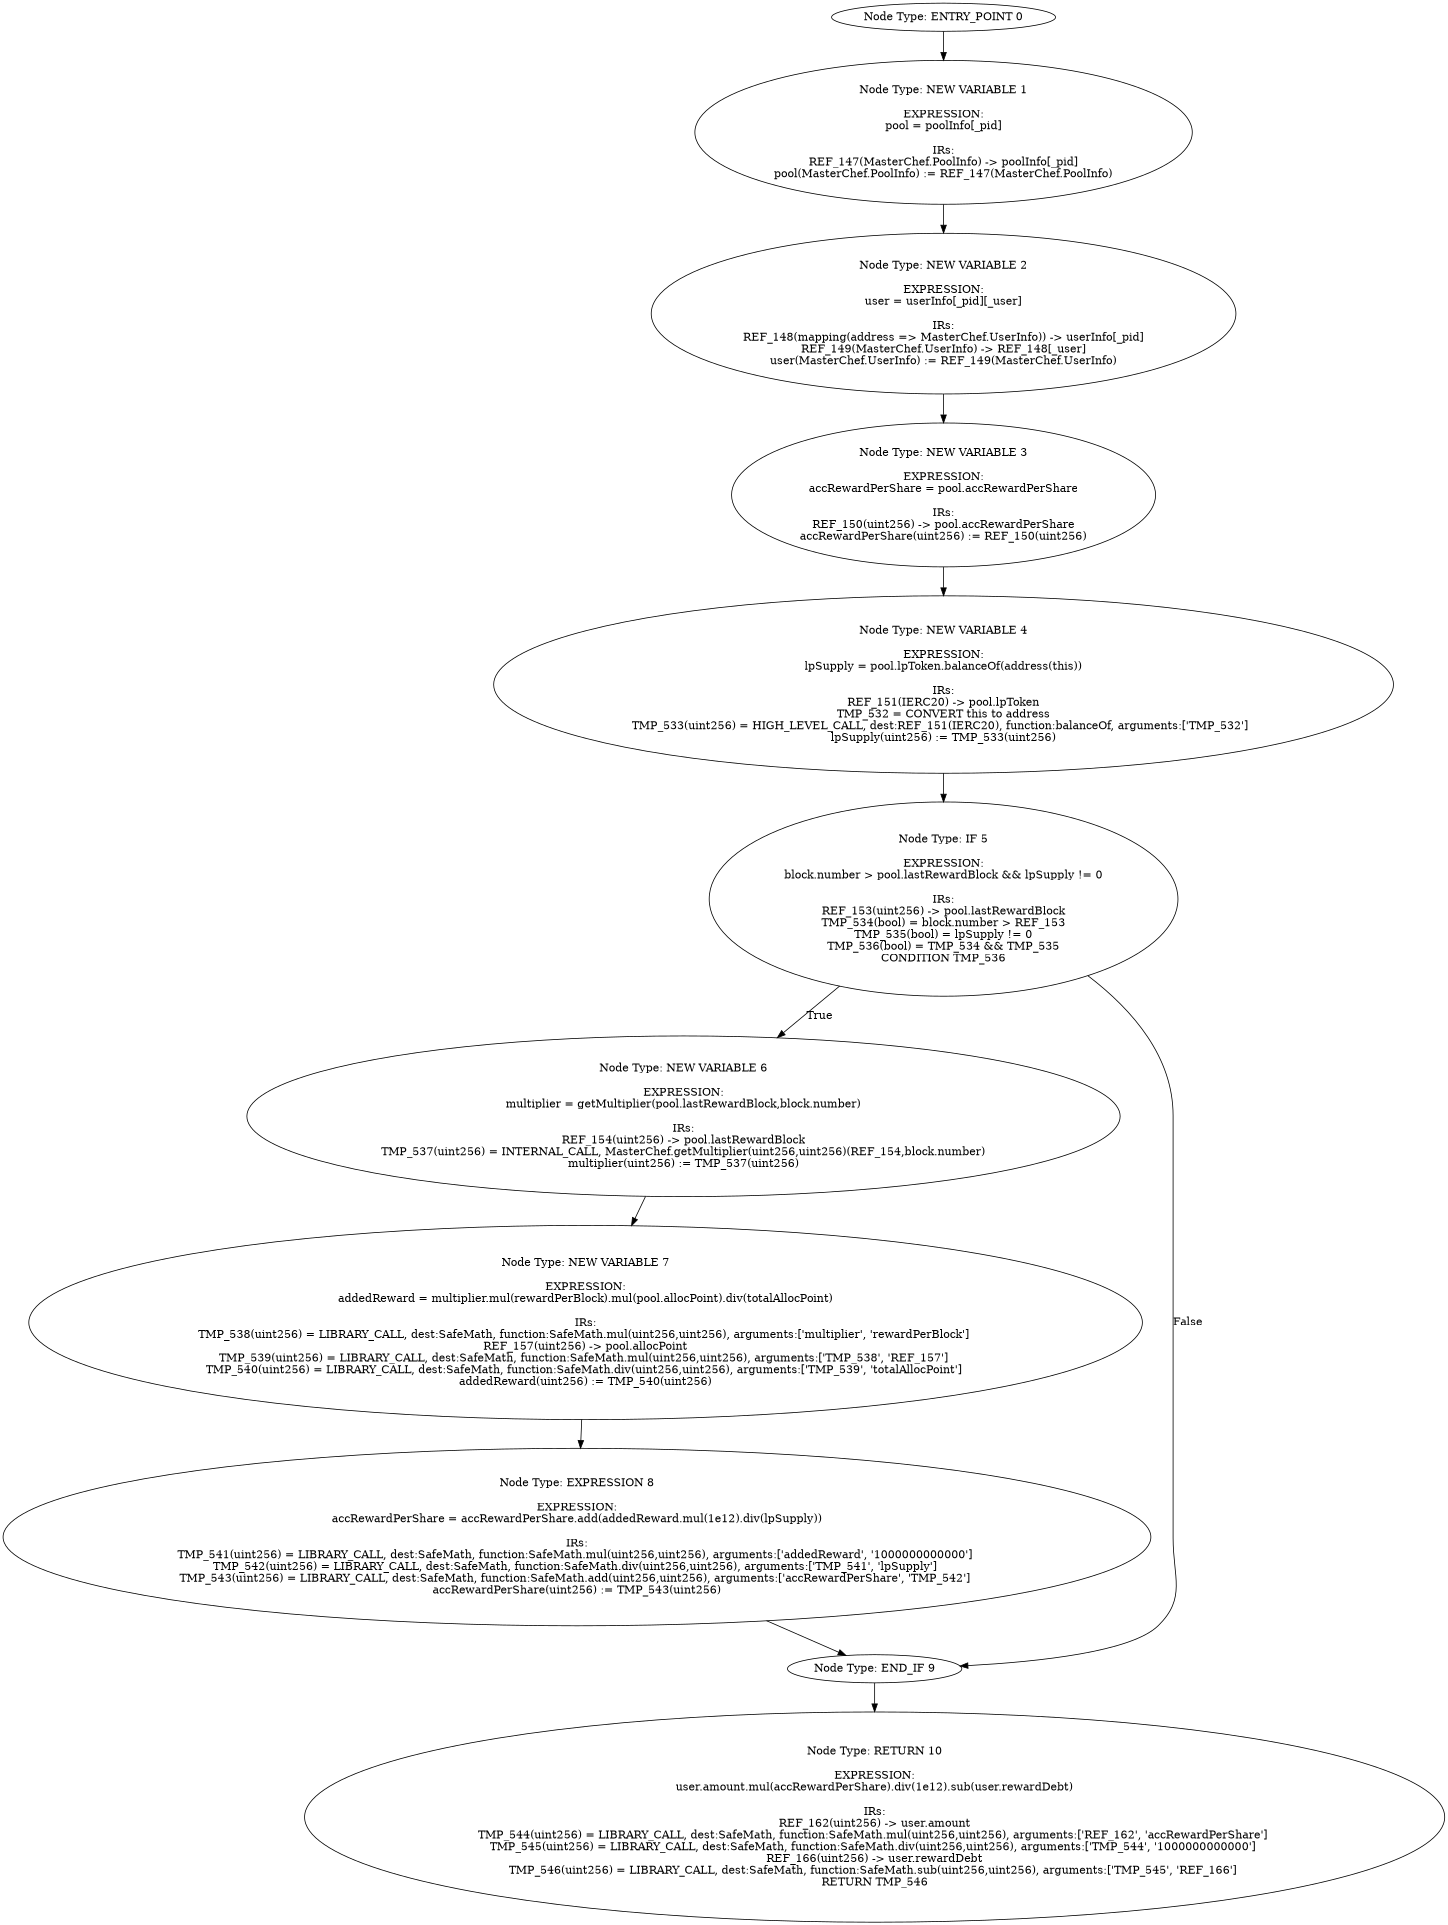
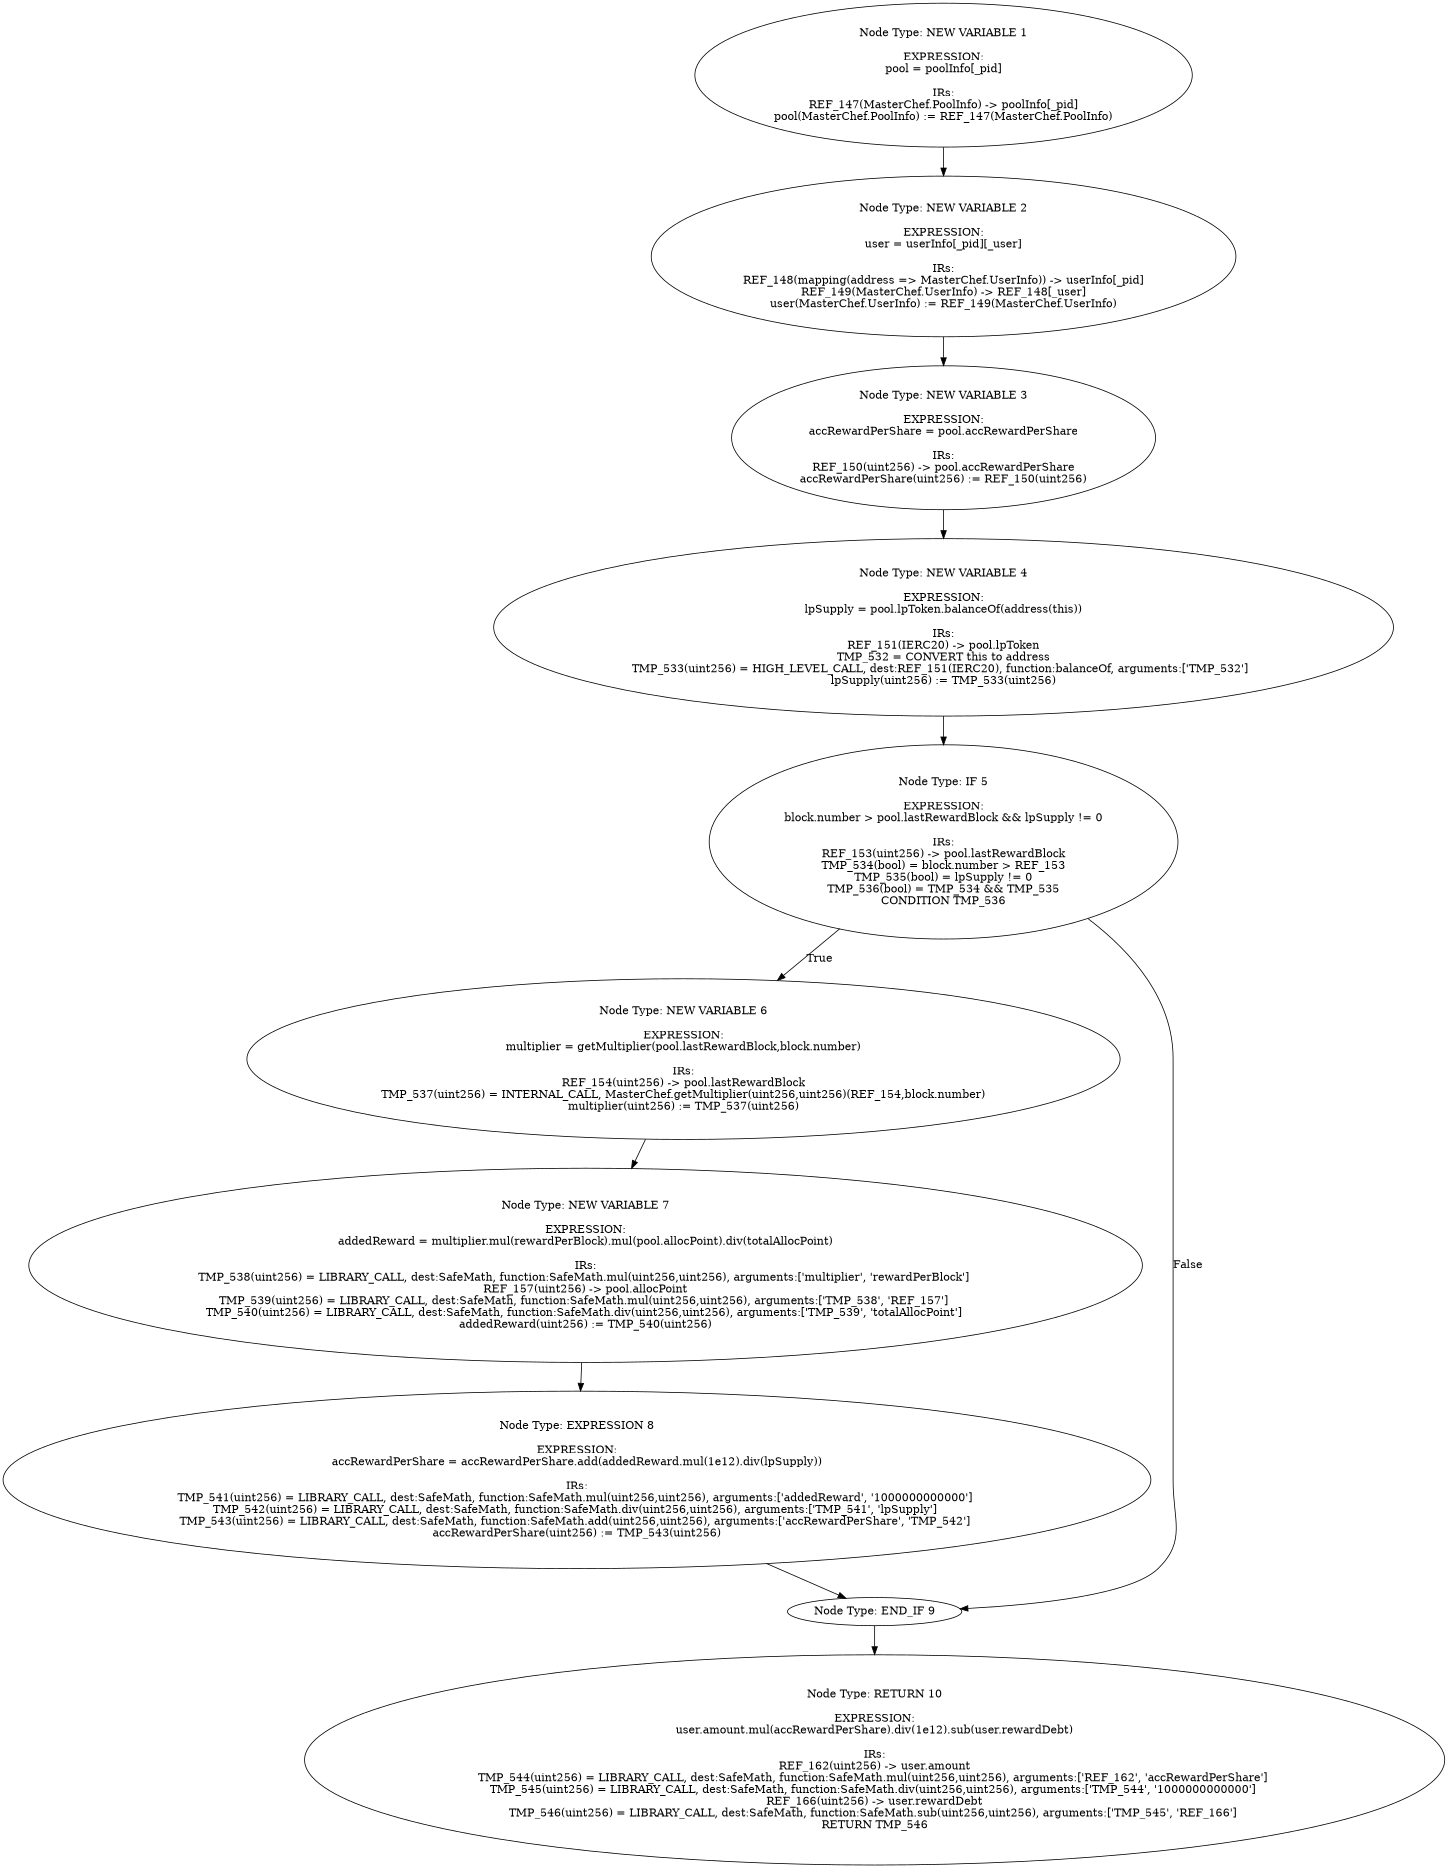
node "Node Type: ENTRY_POINT 0": removed
